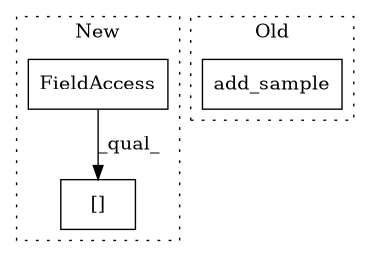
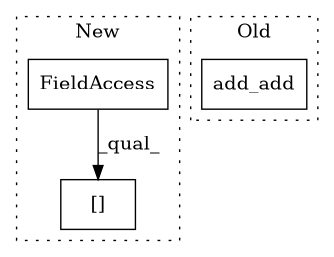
node "add_sample": label "add_sample" -> "add_add"
